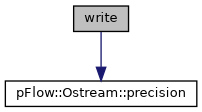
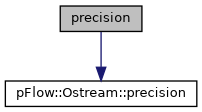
node "write": label "write" -> "precision"
